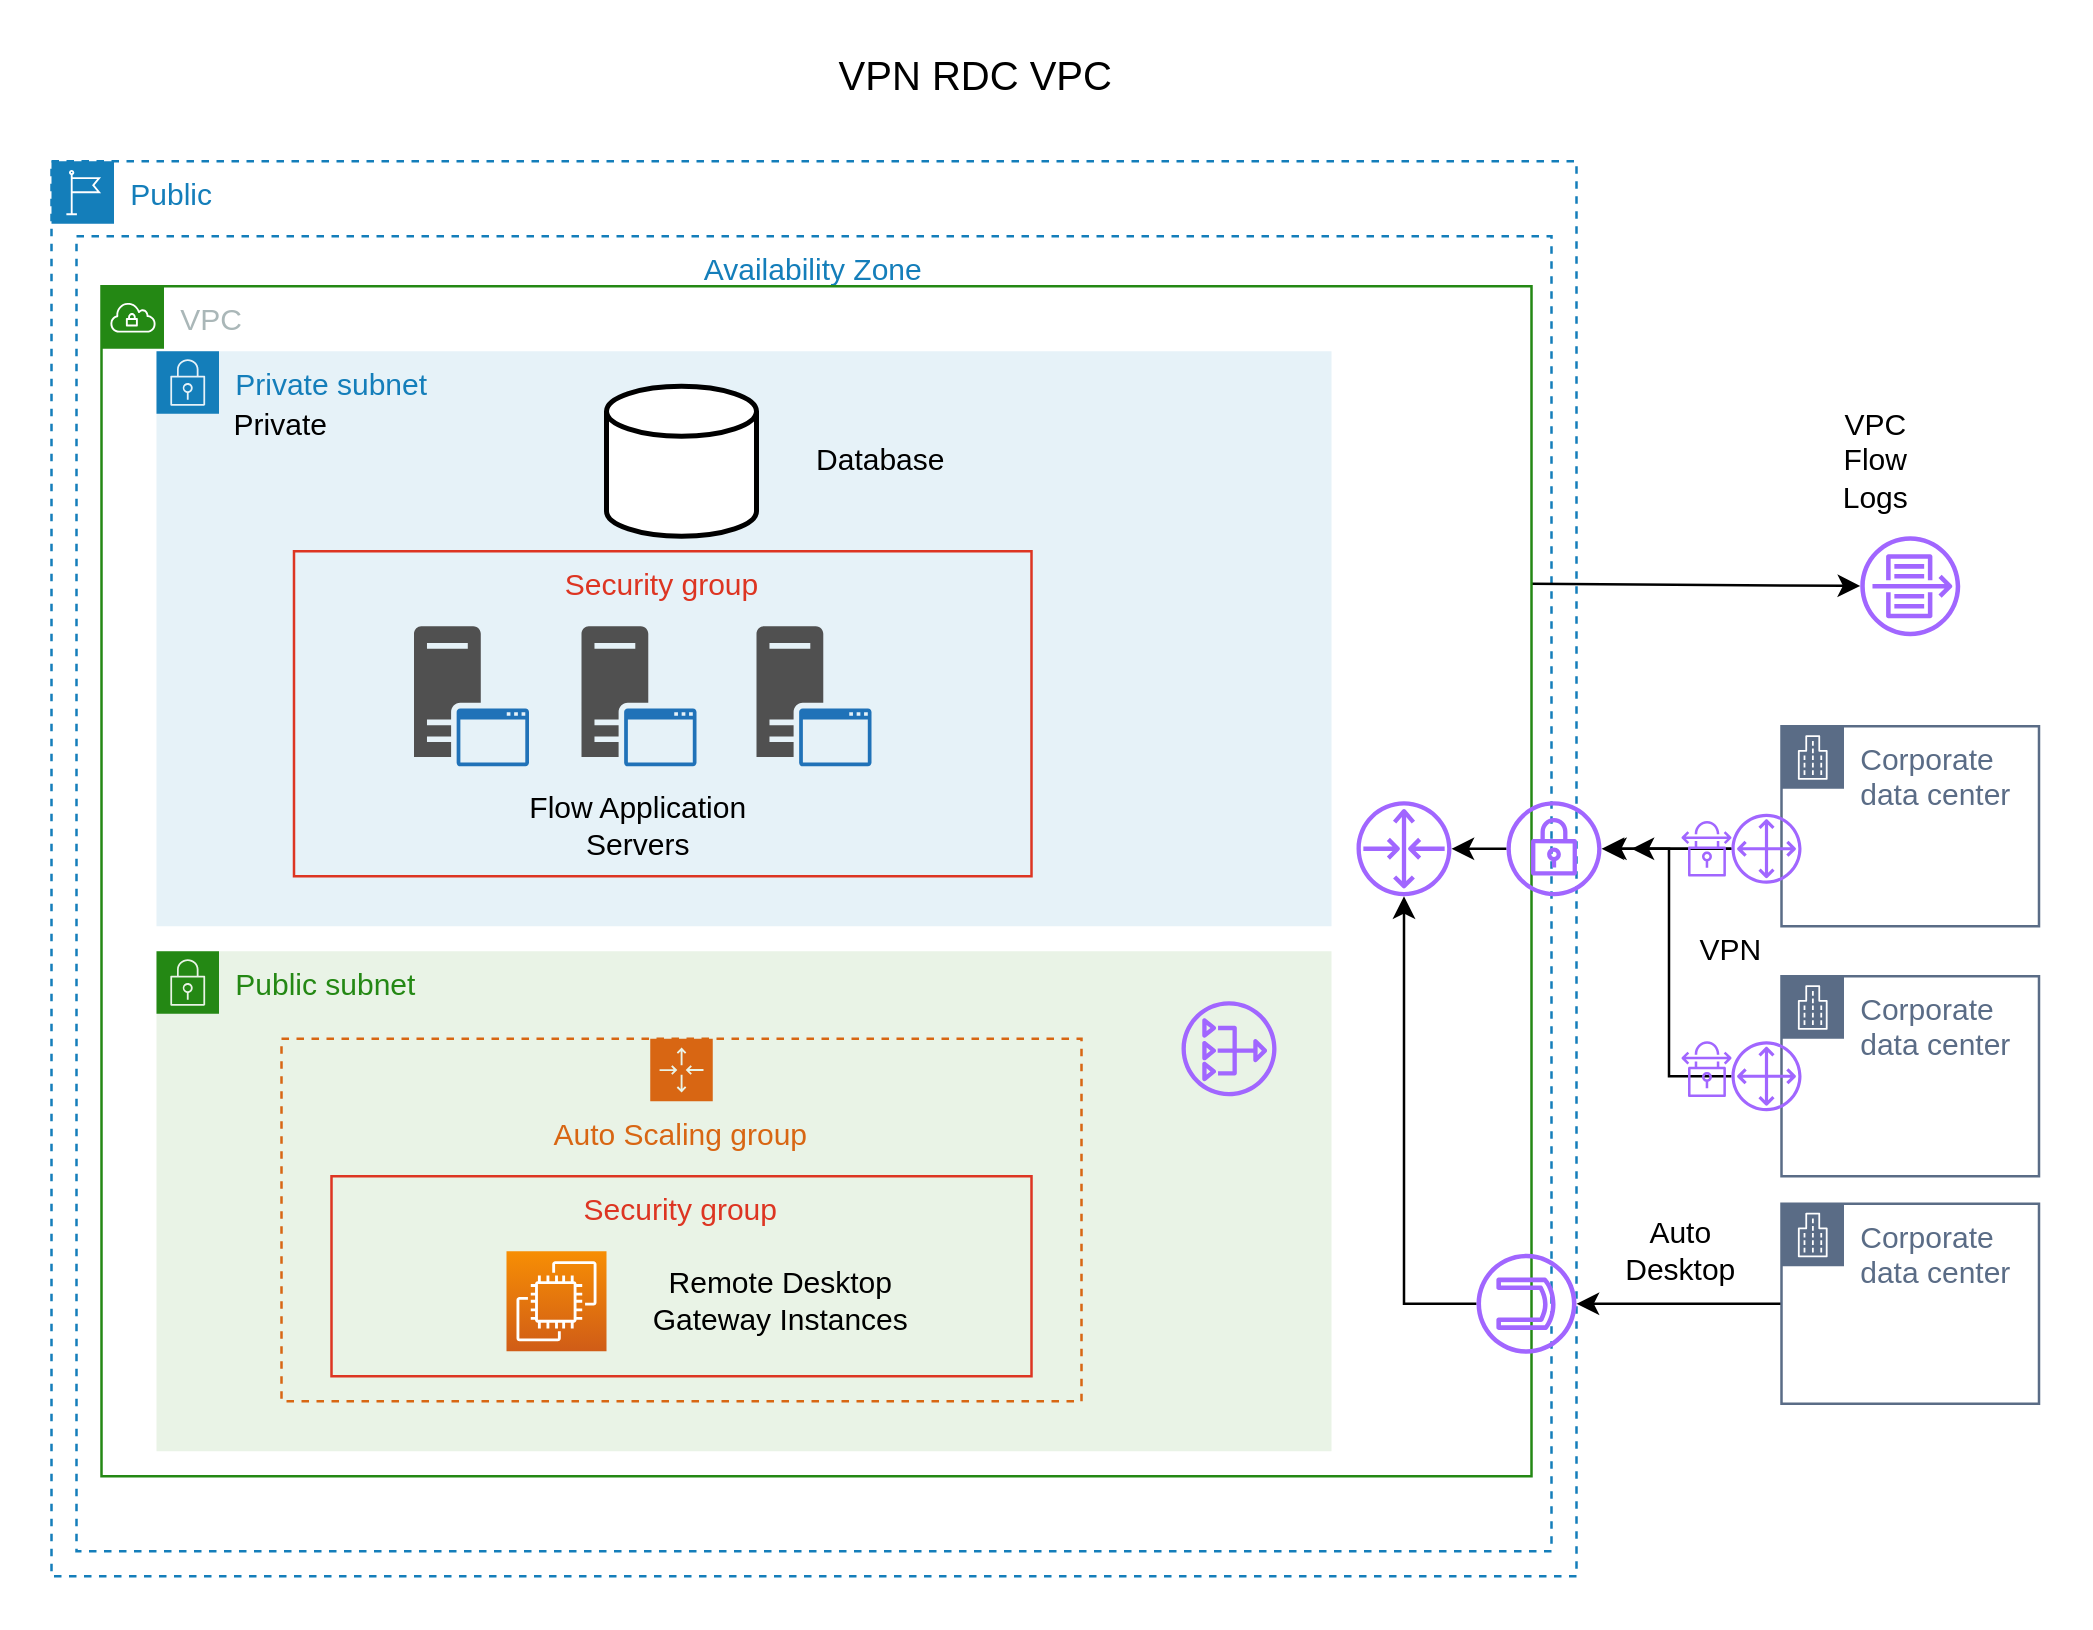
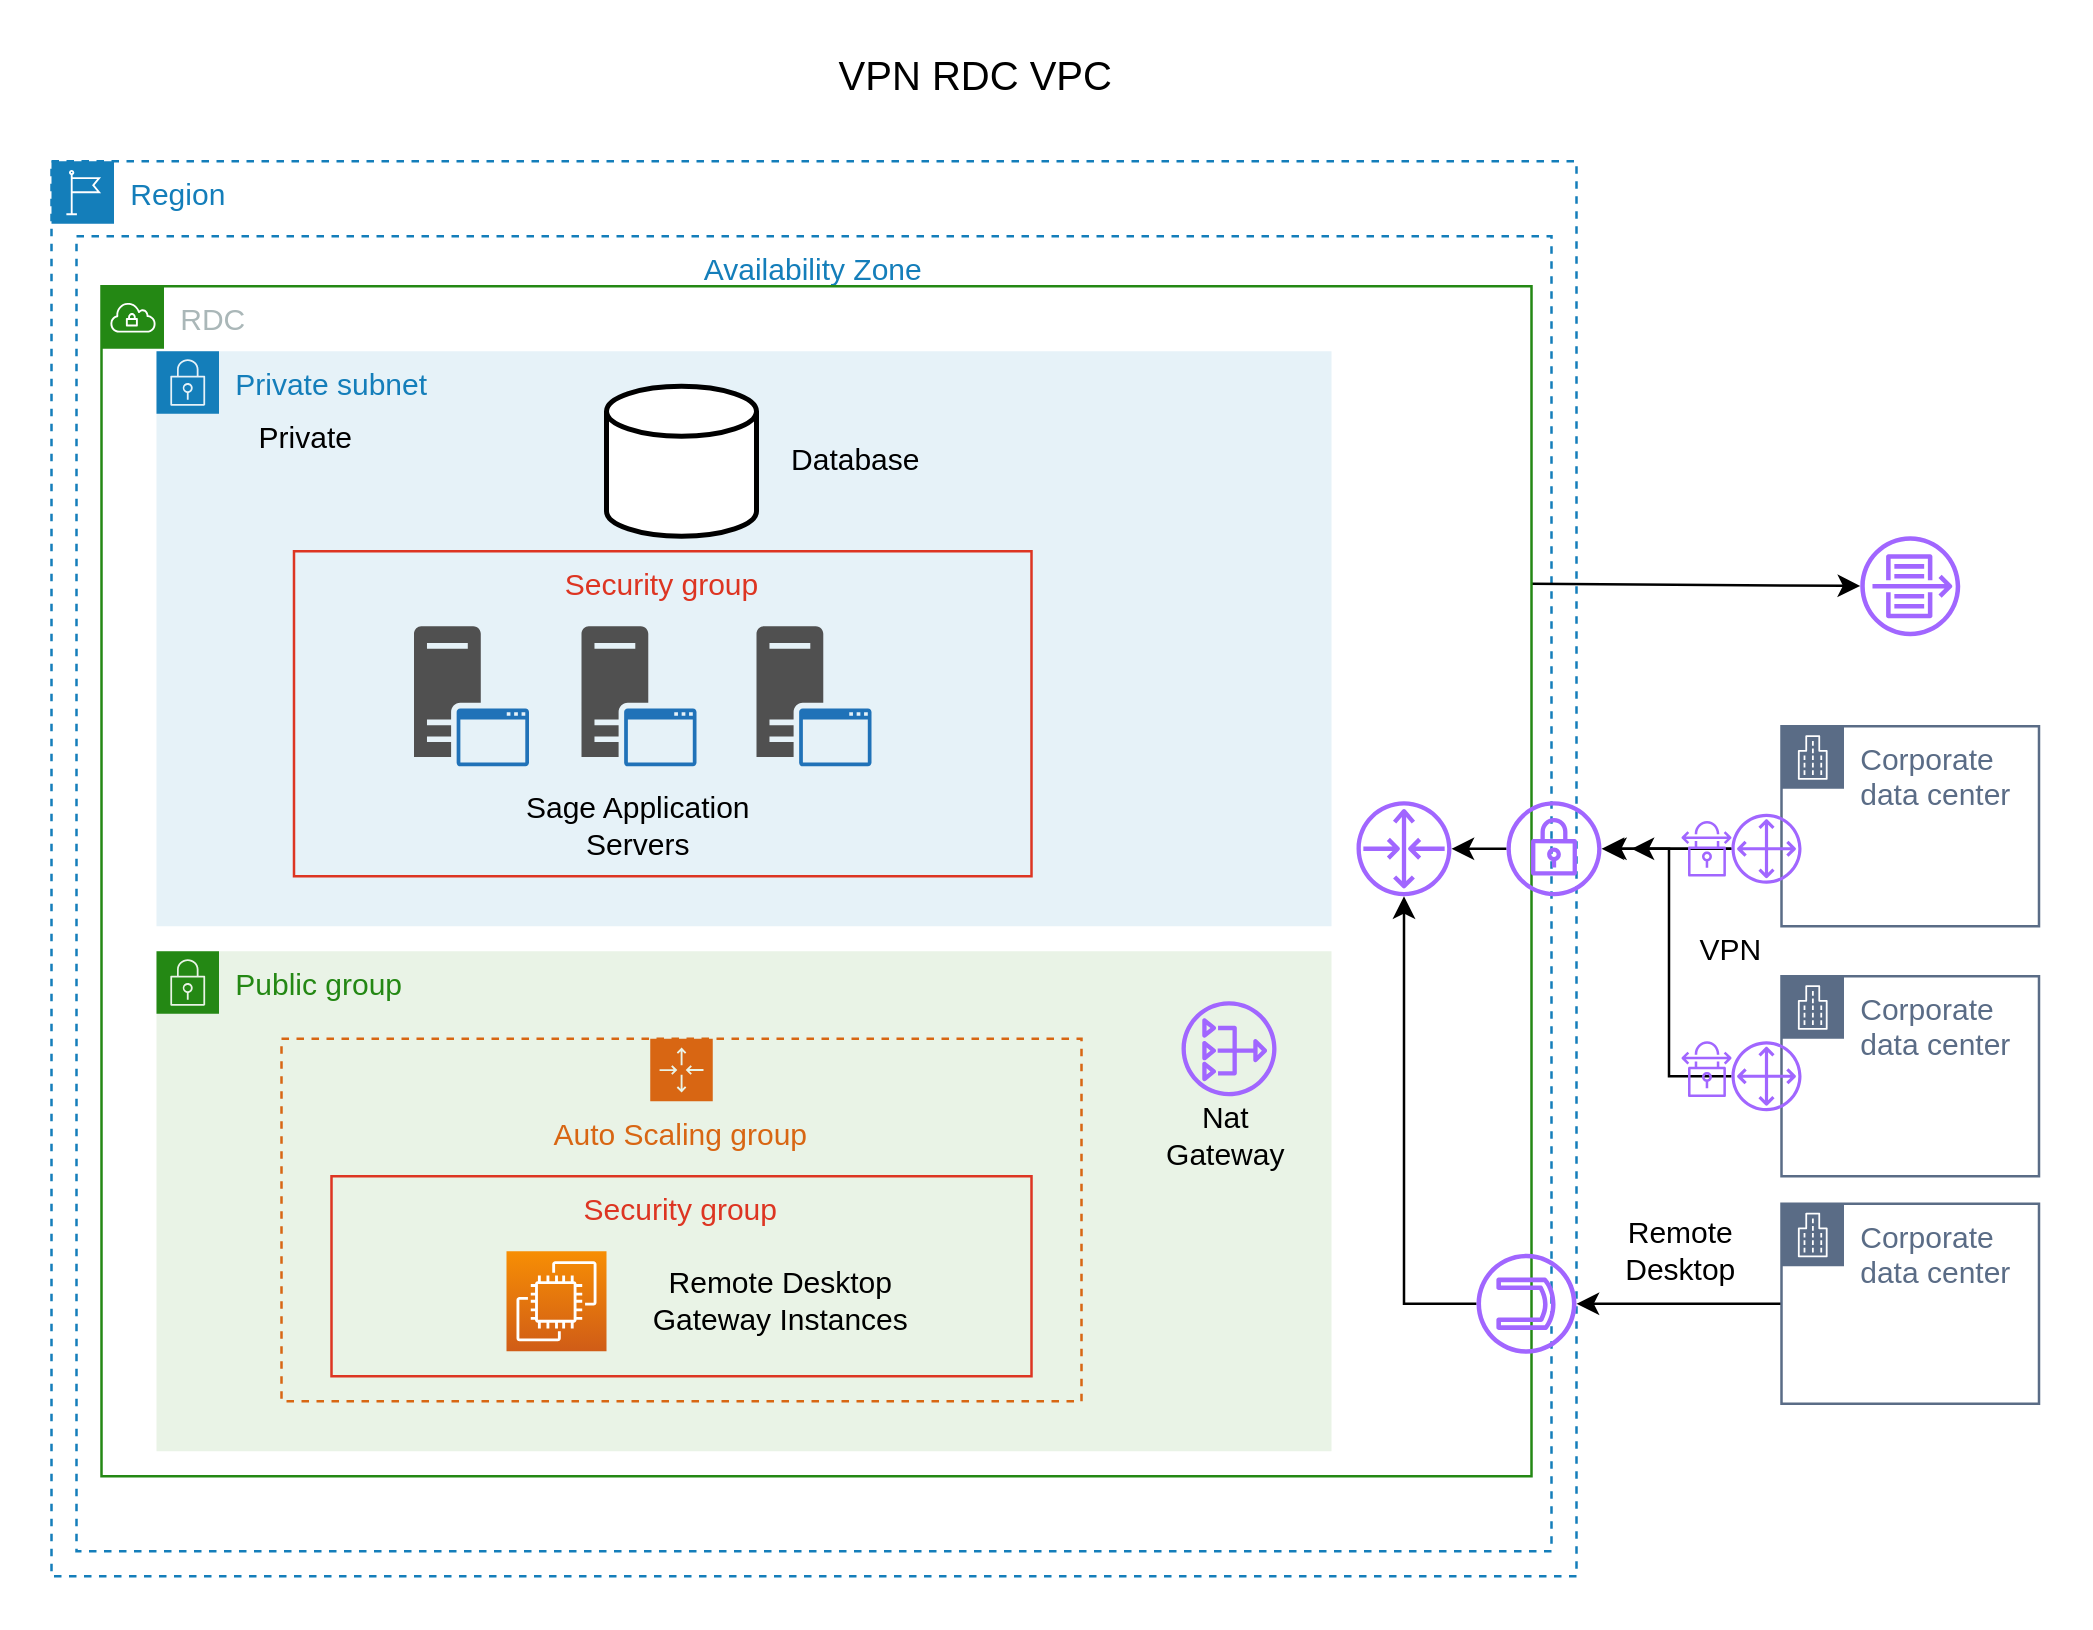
node "Public": label "Public" -> "Region"
node "VPC": label "VPC" -> "RDC"
node "Private": moved (281, 426) -> (306, 439)
node "Database": moved (881, 461) -> (856, 461)
node "VPC Flow Logs": removed
node "Flow Application Servers": label "Flow Application Servers" -> "Sage Application Servers"
node "Public subnet": label "Public subnet" -> "Public group"
node "Nat Gateway": added
node "Auto Desktop": label "Auto Desktop" -> "Remote Desktop"
